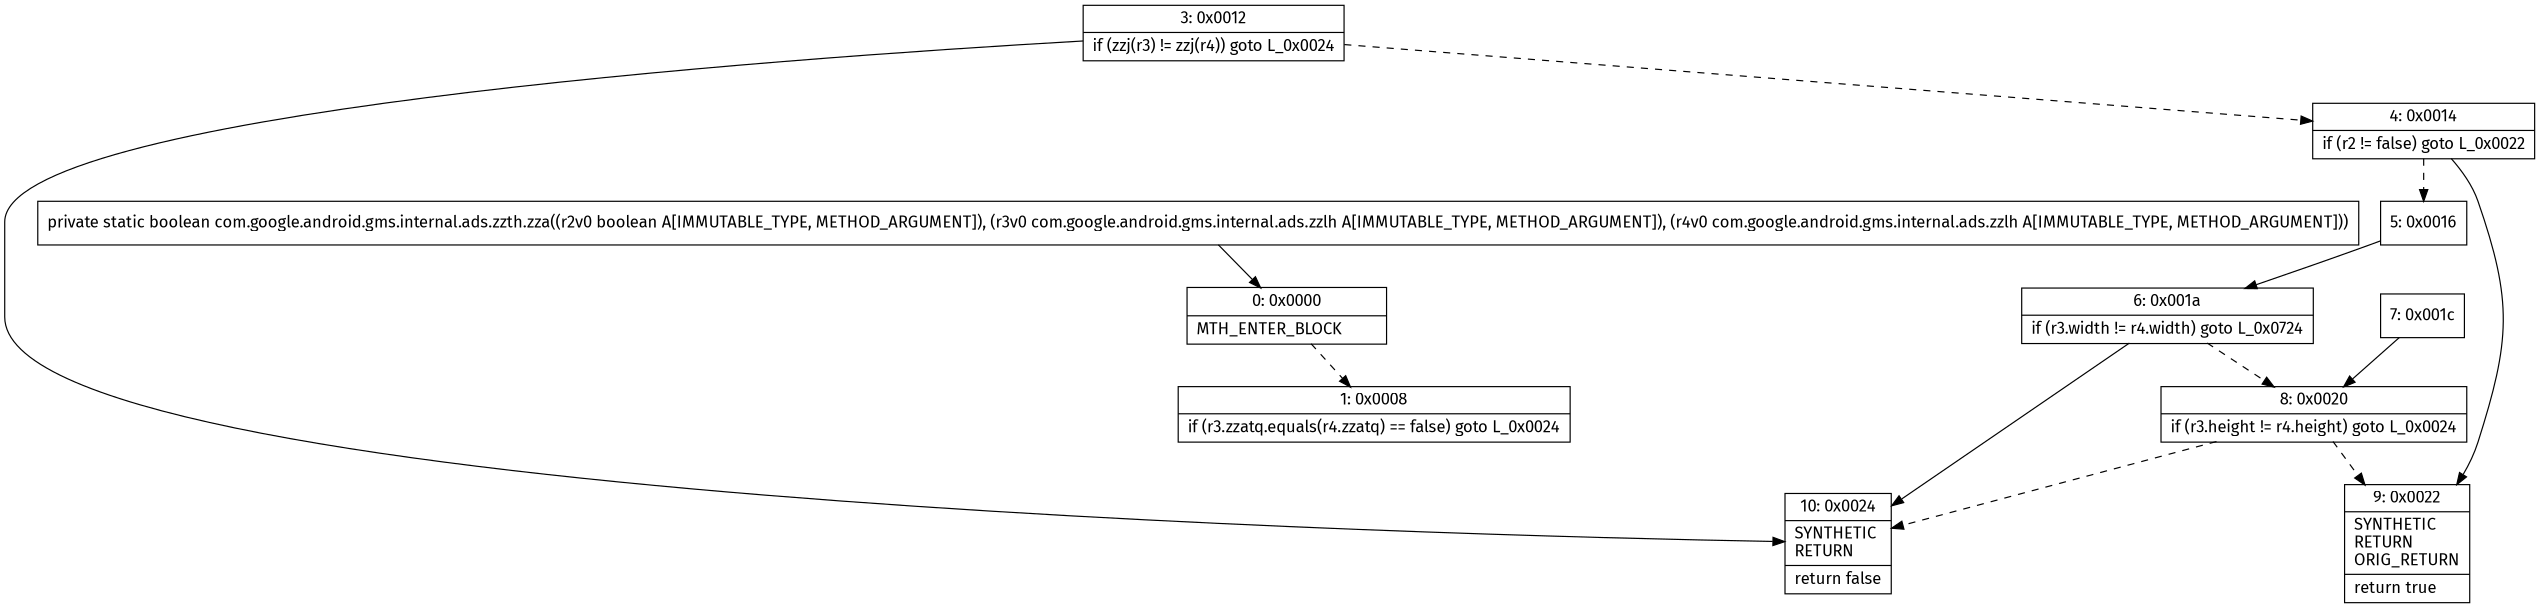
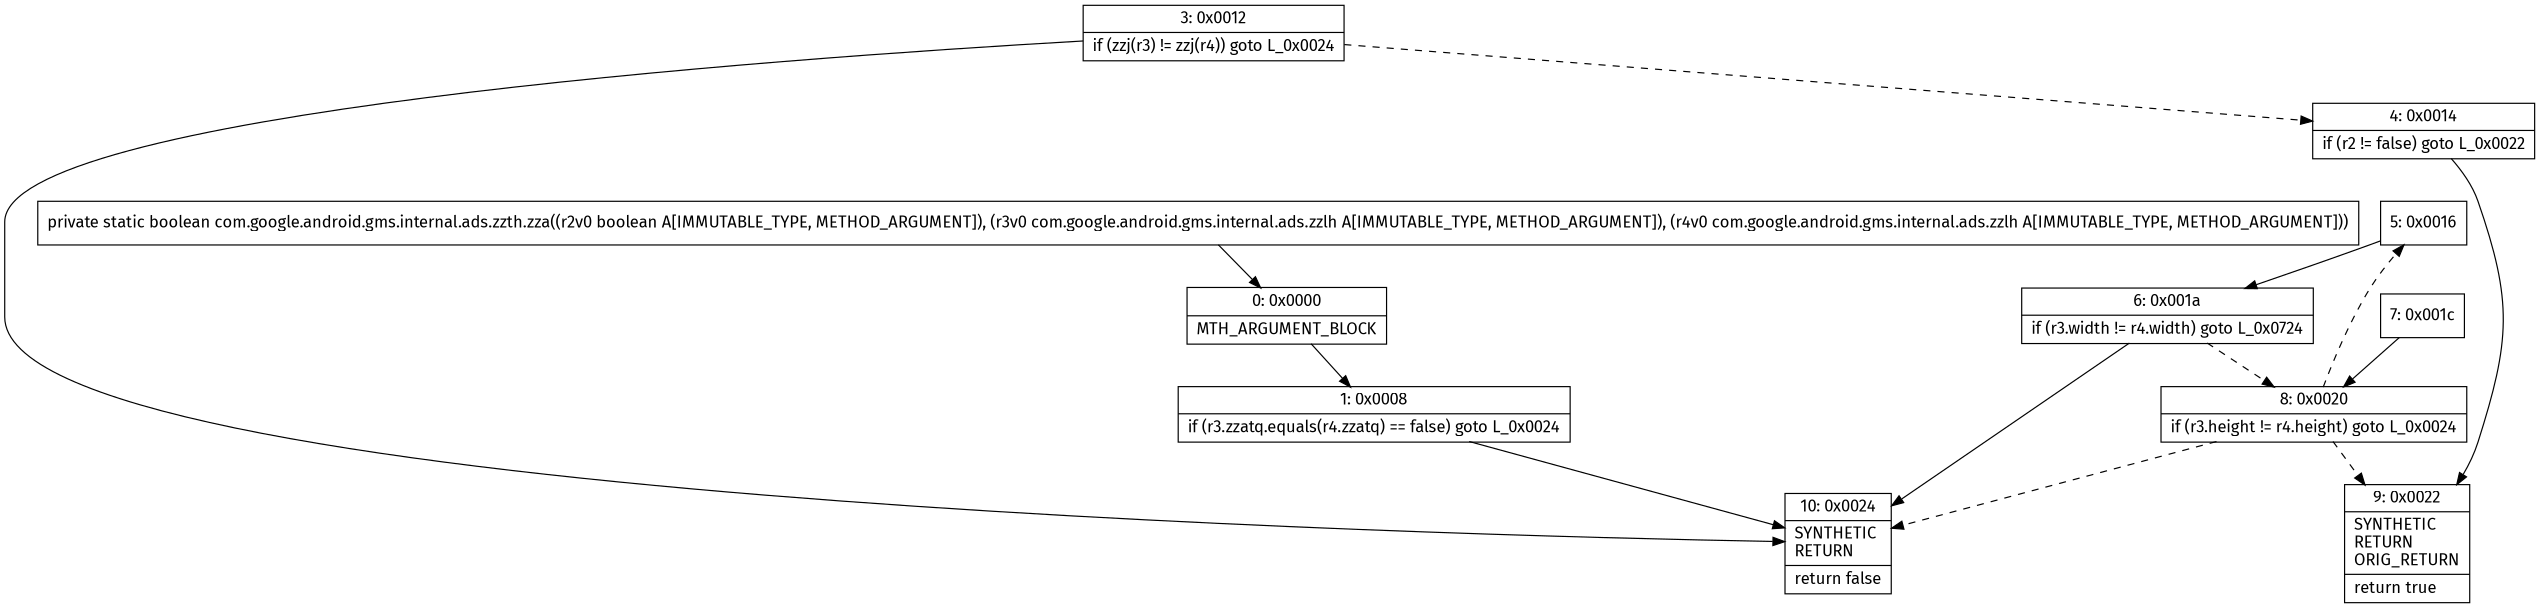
edge "4: 0x0014" -> "5: 0x0016": now "8: 0x0020" -> "5: 0x0016"
node "0: 0x0000": text "MTH_ENTER_BLOCK" -> "MTH_ARGUMENT_BLOCK"
edge "0: 0x0000" -> "1: 0x0008": style dashed -> solid
edge "1: 0x0008" -> "10: 0x0024": added
